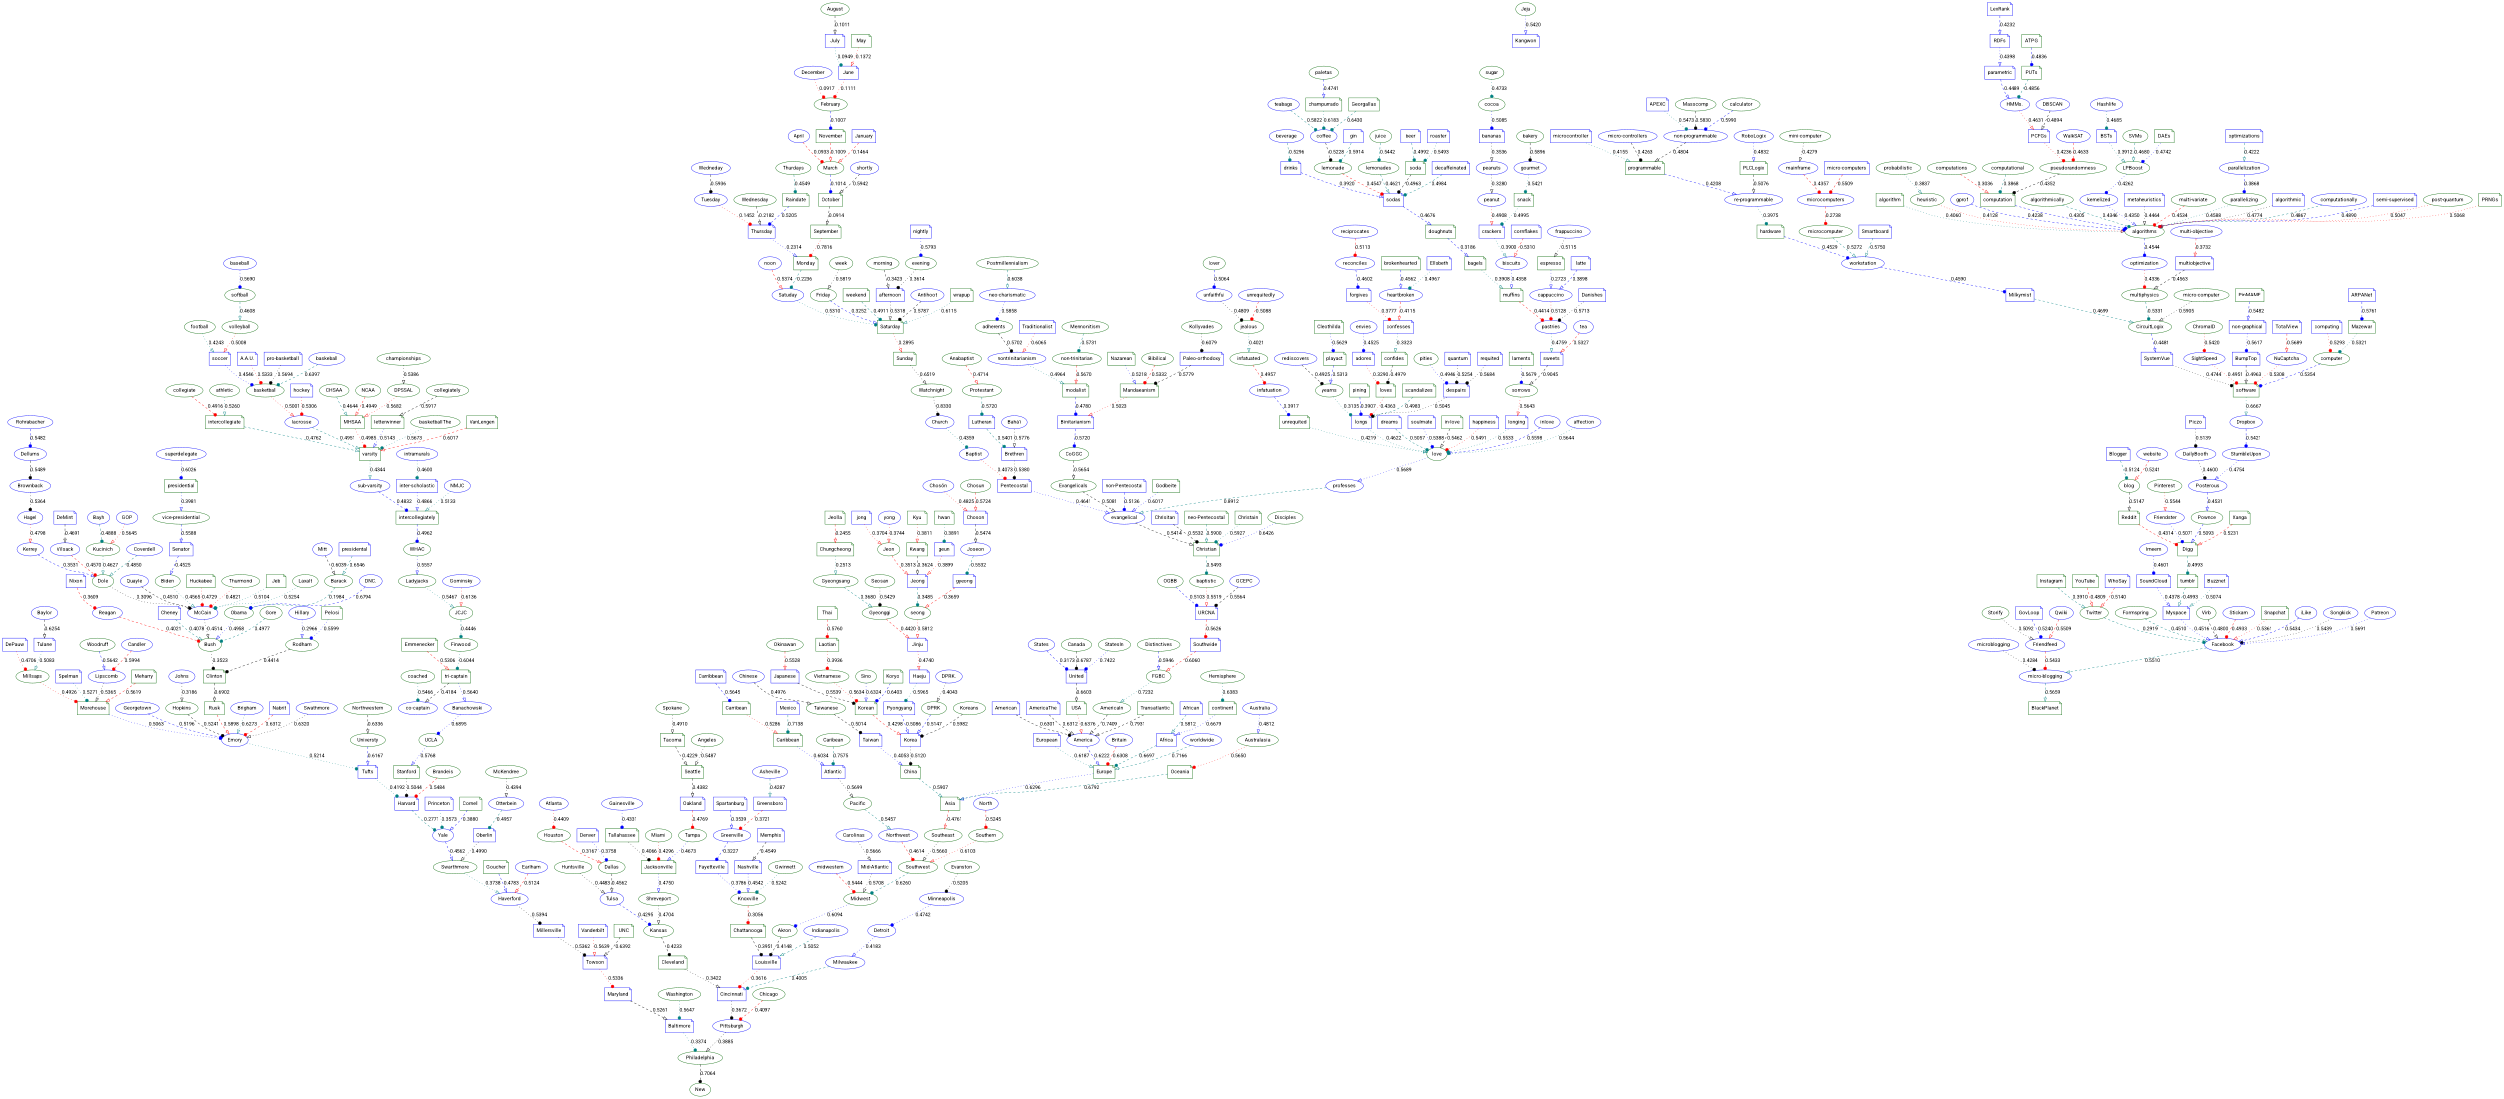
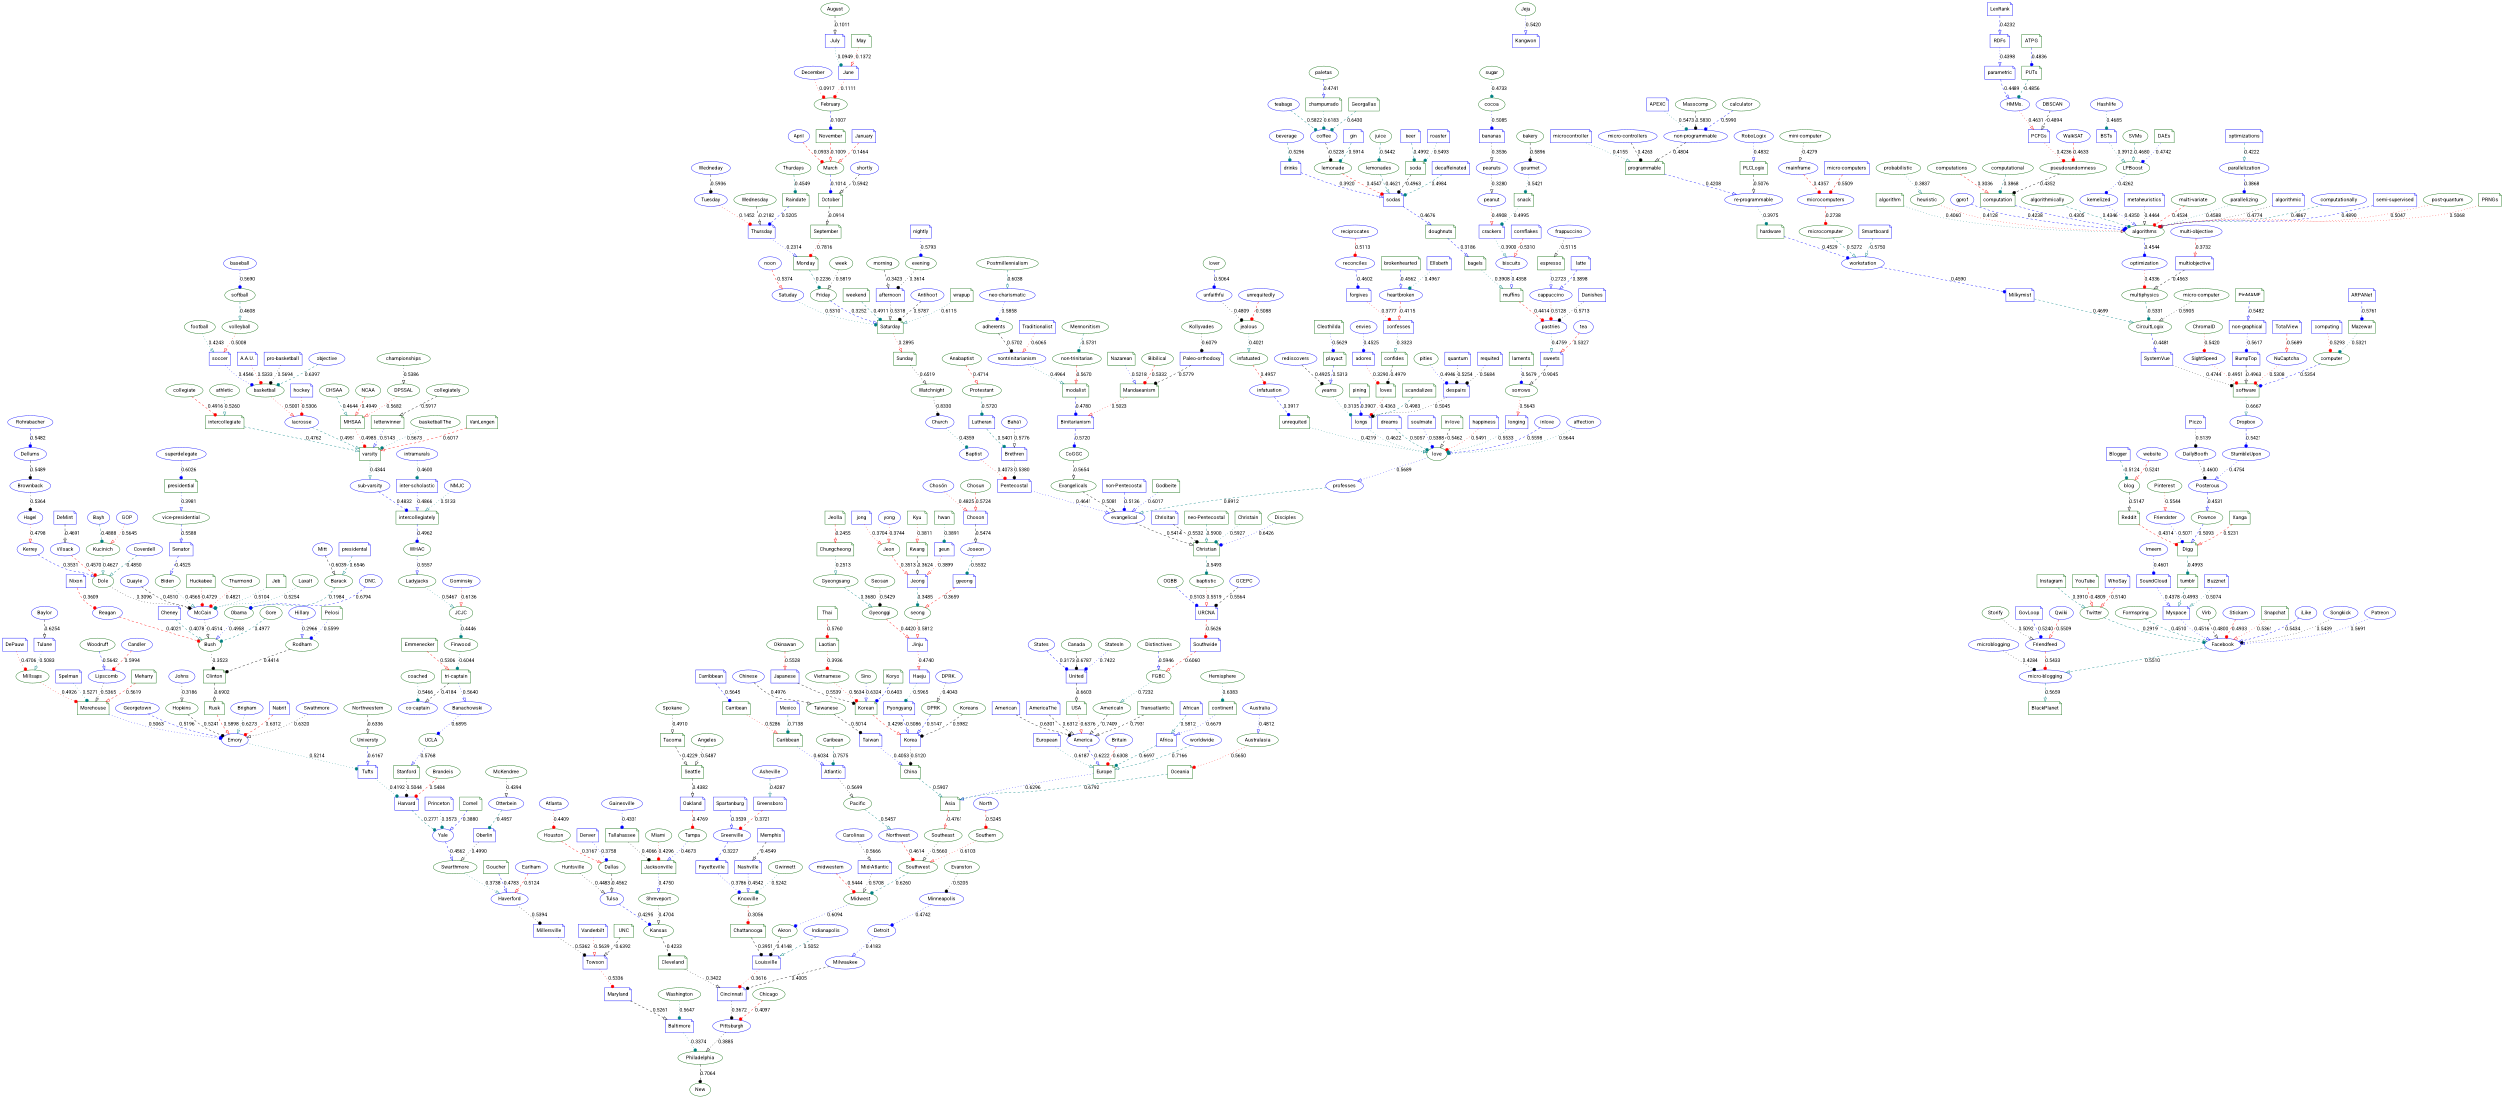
edge "Monday" -> "Satuday": now "Monday" -> "Friday"
node "baskeball": label "baskeball" -> "objective"
edge "Milwaukee" -> "Cincinnati": color teal -> black
